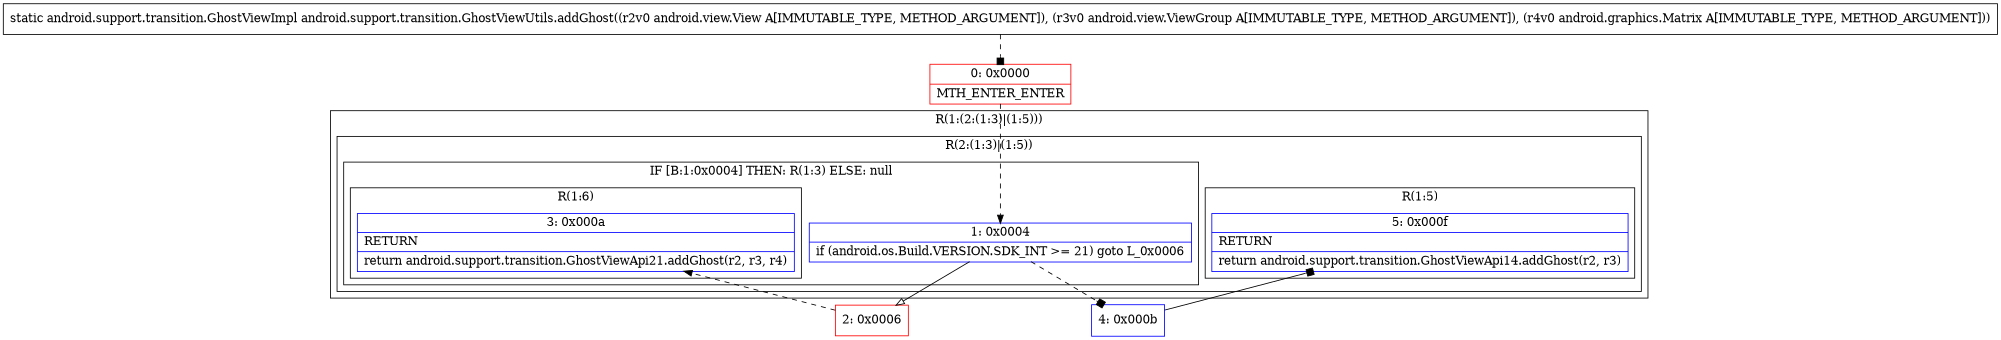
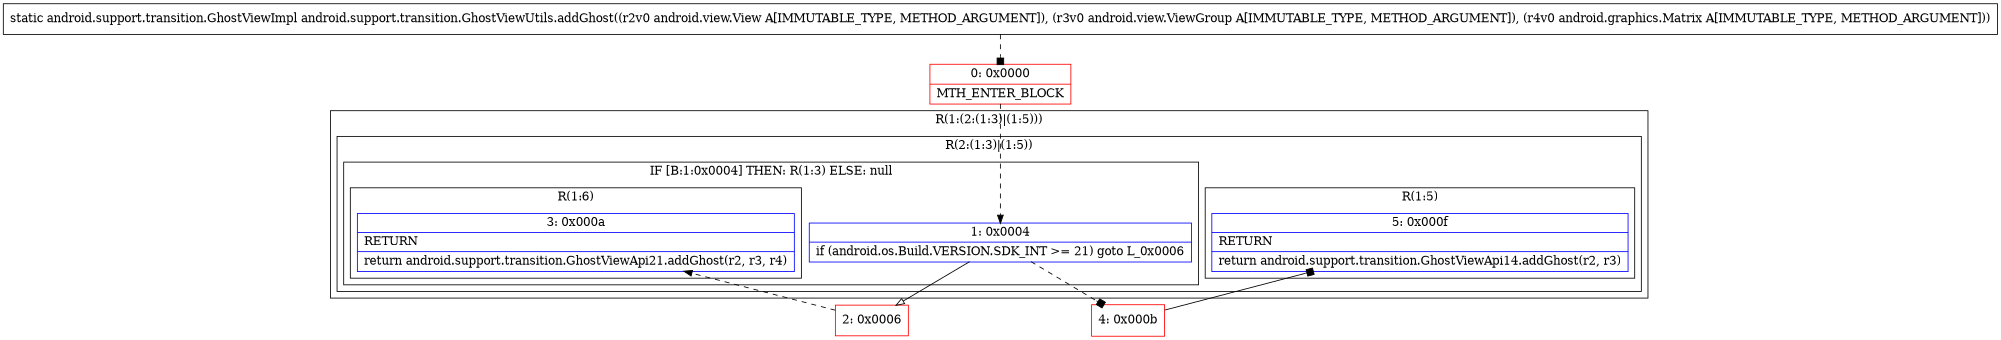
node "0: 0x0000": text "MTH_ENTER_ENTER" -> "MTH_ENTER_BLOCK"
node "4: 0x000b": color blue -> red
